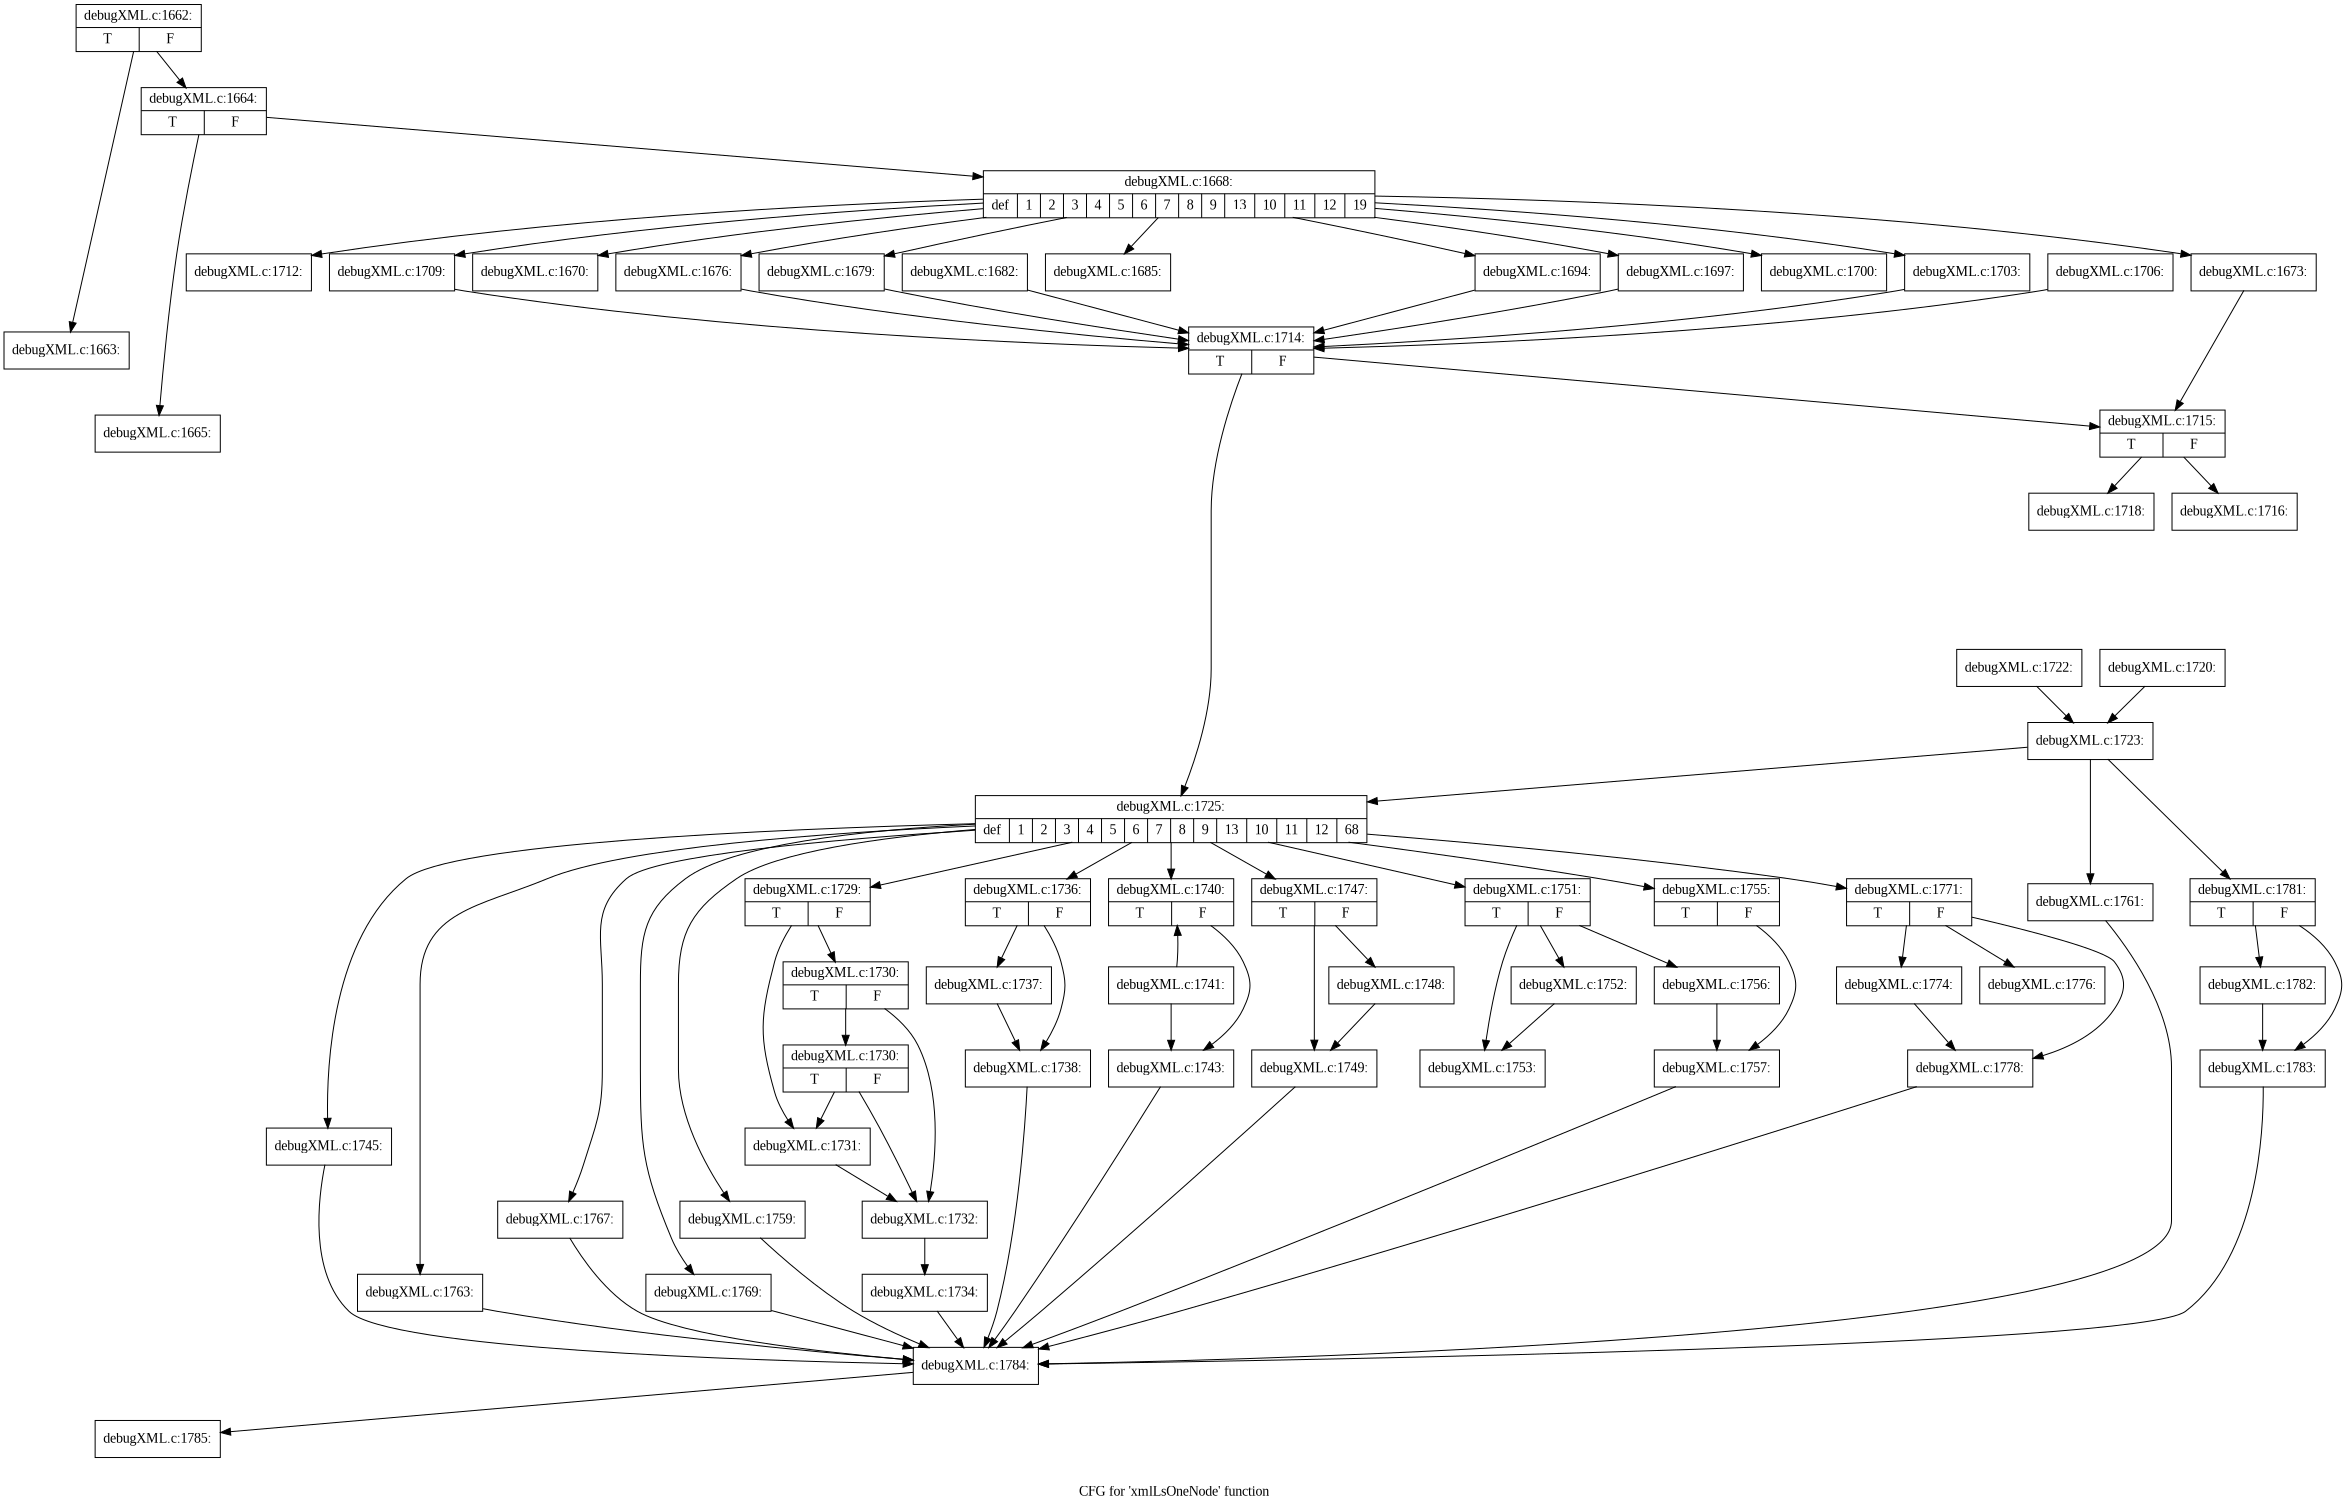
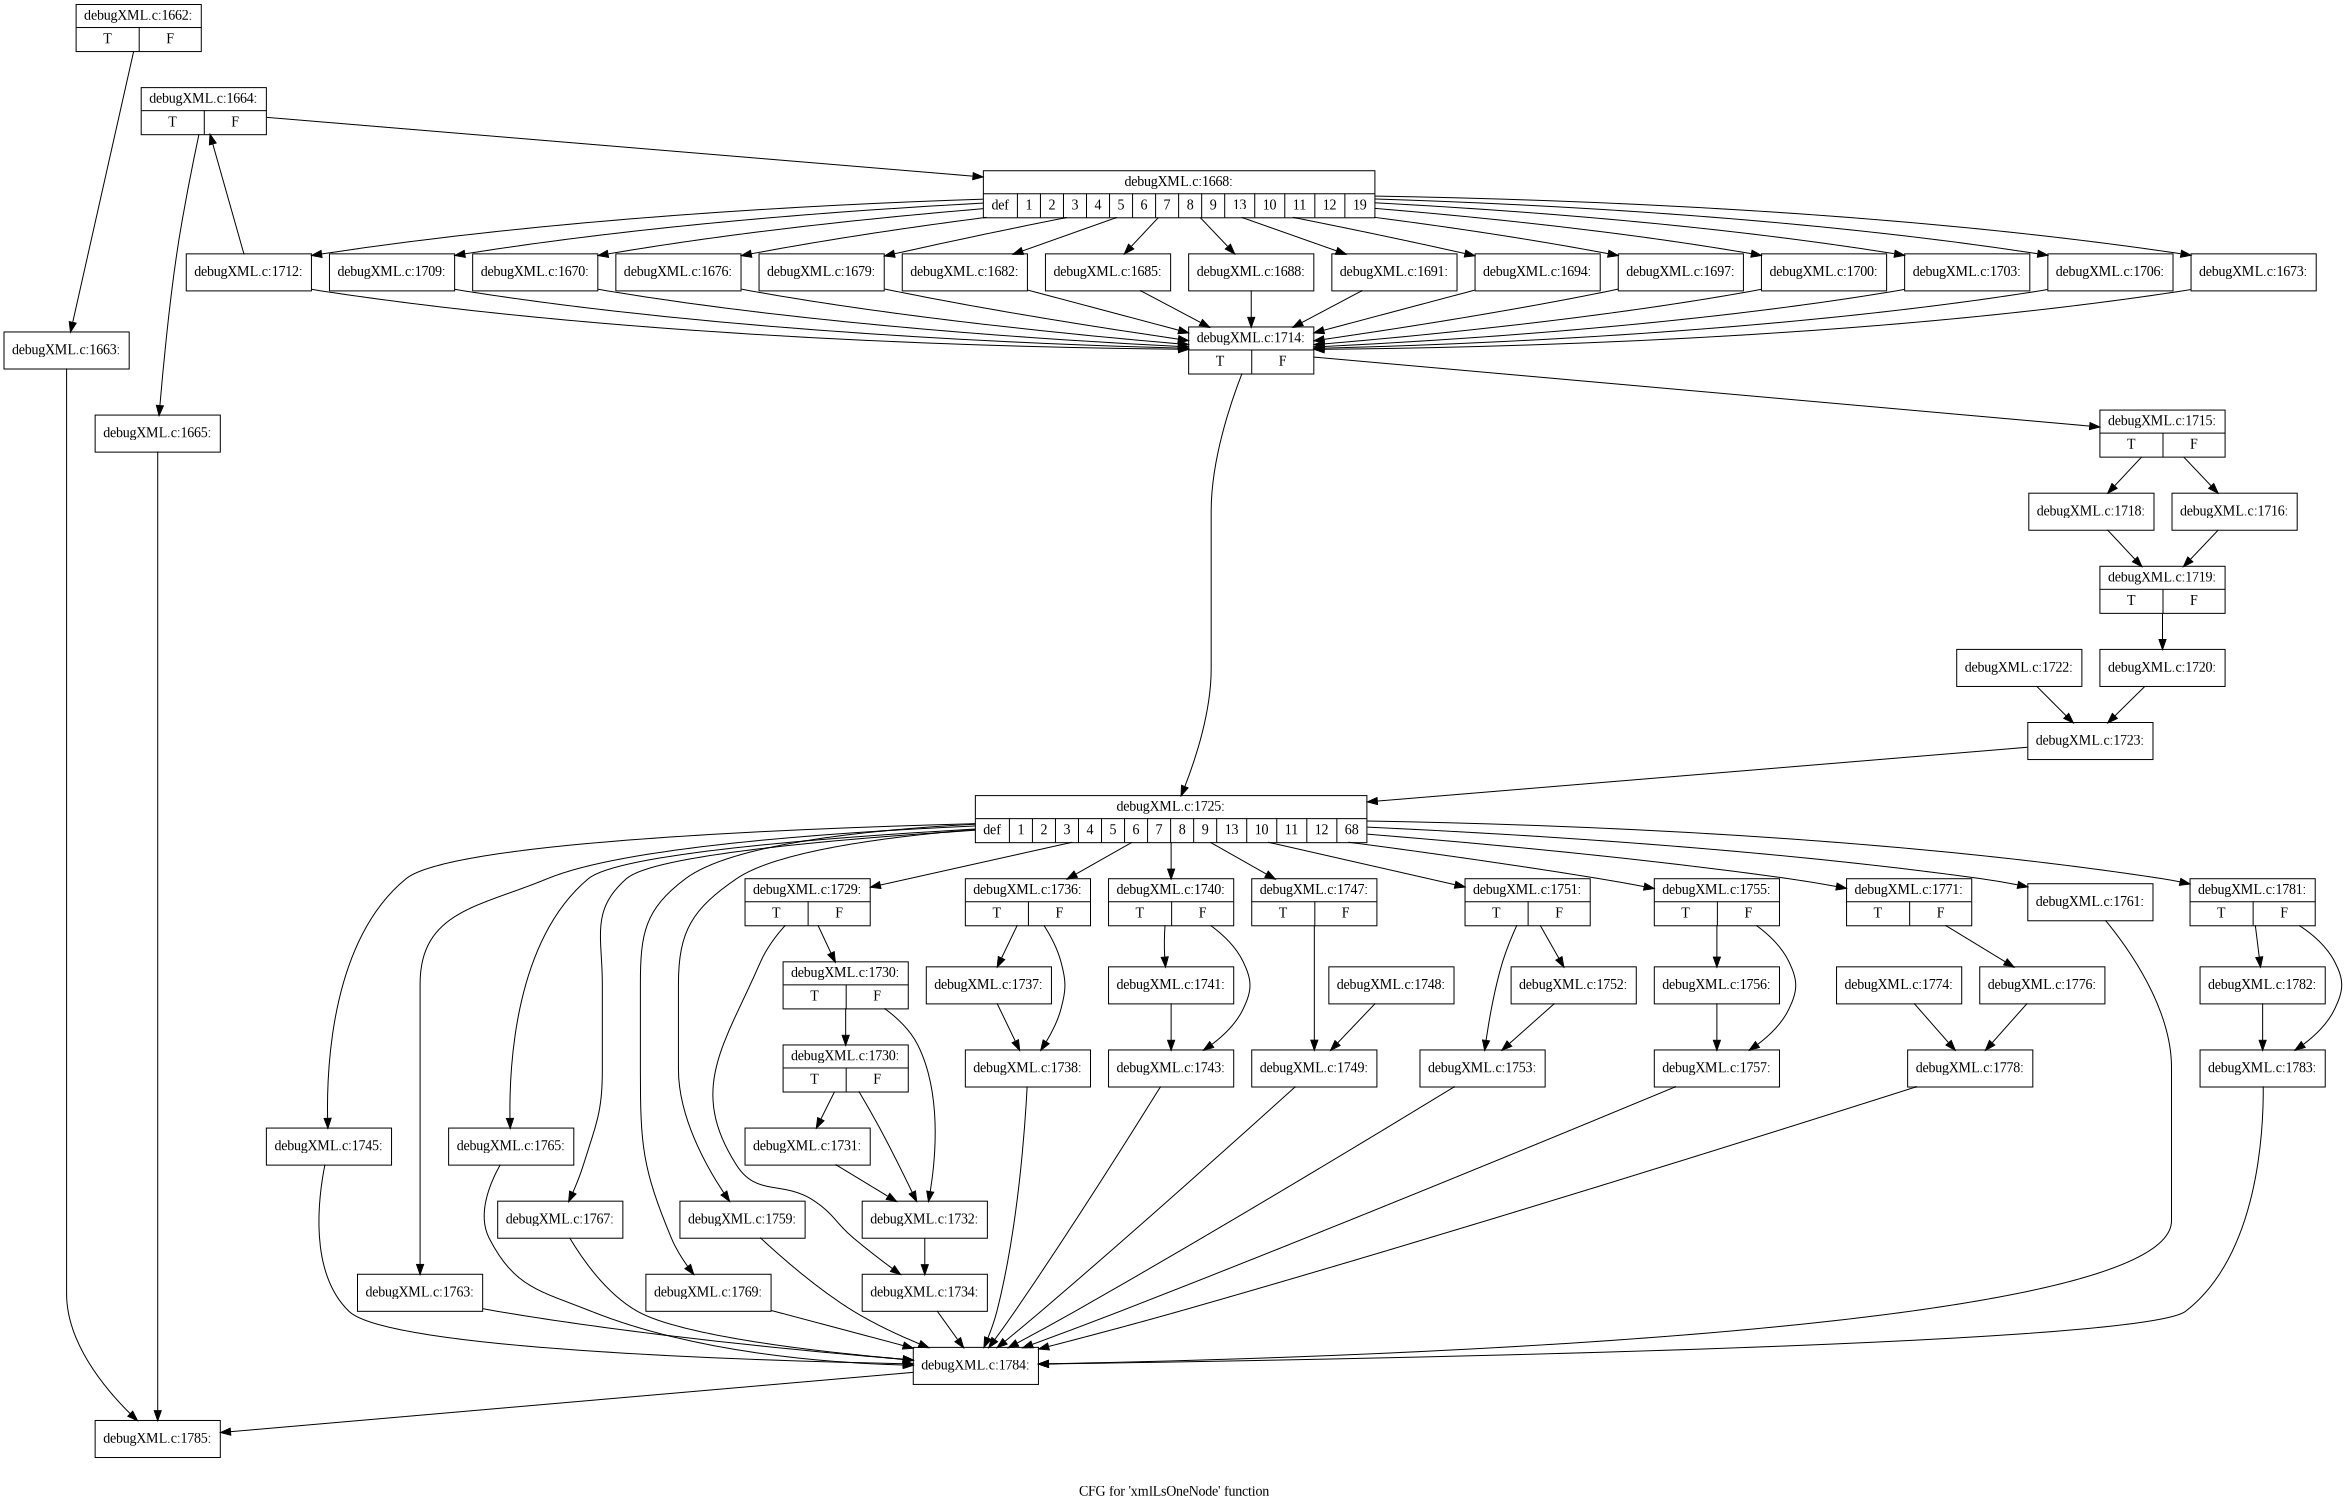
edge "debugXML.c:1662:" -> "debugXML.c:1664:": now "debugXML.c:1712:" -> "debugXML.c:1664:"
edge "debugXML.c:1668:" -> "debugXML.c:1706:": added
edge "debugXML.c:1668:" -> "debugXML.c:1682:": added
node "debugXML.c:1688:": added
node "debugXML.c:1691:": added
edge "debugXML.c:1685:" -> "debugXML.c:1714:": added
edge "debugXML.c:1700:" -> "debugXML.c:1714:": added
edge "debugXML.c:1670:" -> "debugXML.c:1714:": added
edge "debugXML.c:1712:" -> "debugXML.c:1714:": added
edge "debugXML.c:1673:" -> "debugXML.c:1715:": now "debugXML.c:1673:" -> "debugXML.c:1714:"
node "debugXML.c:1719:": added
edge "debugXML.c:1723:" -> "debugXML.c:1781:": now "debugXML.c:1725:" -> "debugXML.c:1781:"
edge "debugXML.c:1723:" -> "debugXML.c:1761:": now "debugXML.c:1725:" -> "debugXML.c:1761:"
edge "debugXML.c:1663:" -> "debugXML.c:1785:": added
edge "debugXML.c:1665:" -> "debugXML.c:1785:": added
edge "debugXML.c:1771:" -> "debugXML.c:1774:": removed
edge "debugXML.c:1747:" -> "debugXML.c:1748:": removed
edge "debugXML.c:1751:" -> "debugXML.c:1756:": now "debugXML.c:1755:" -> "debugXML.c:1756:"
edge "debugXML.c:1741:" -> "debugXML.c:1740:": reversed
edge "debugXML.c:1771:" -> "debugXML.c:1778:": now "debugXML.c:1776:" -> "debugXML.c:1778:"
edge "debugXML.c:1729:" -> "debugXML.c:1731:": now "debugXML.c:1729:" -> "debugXML.c:1734:"
node "debugXML.c:1765:": added
edge "debugXML.c:1753:" -> "debugXML.c:1784:": added
